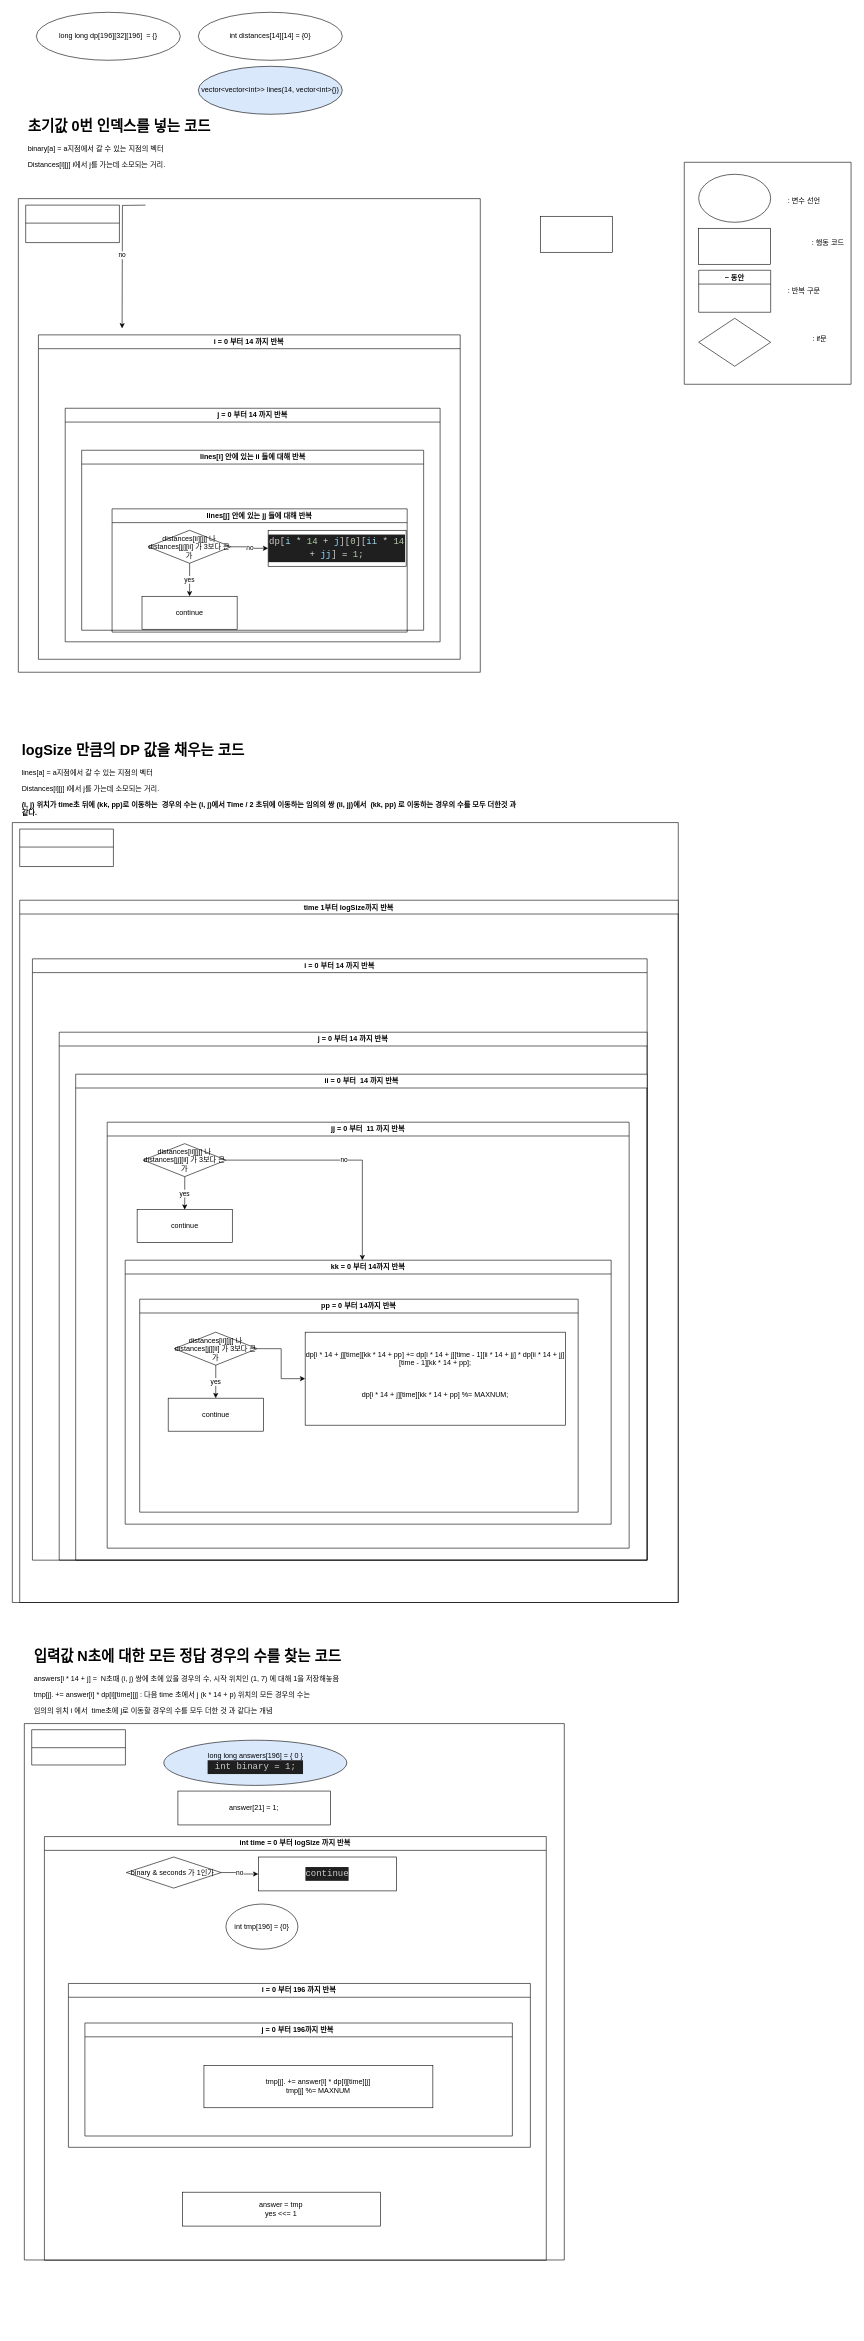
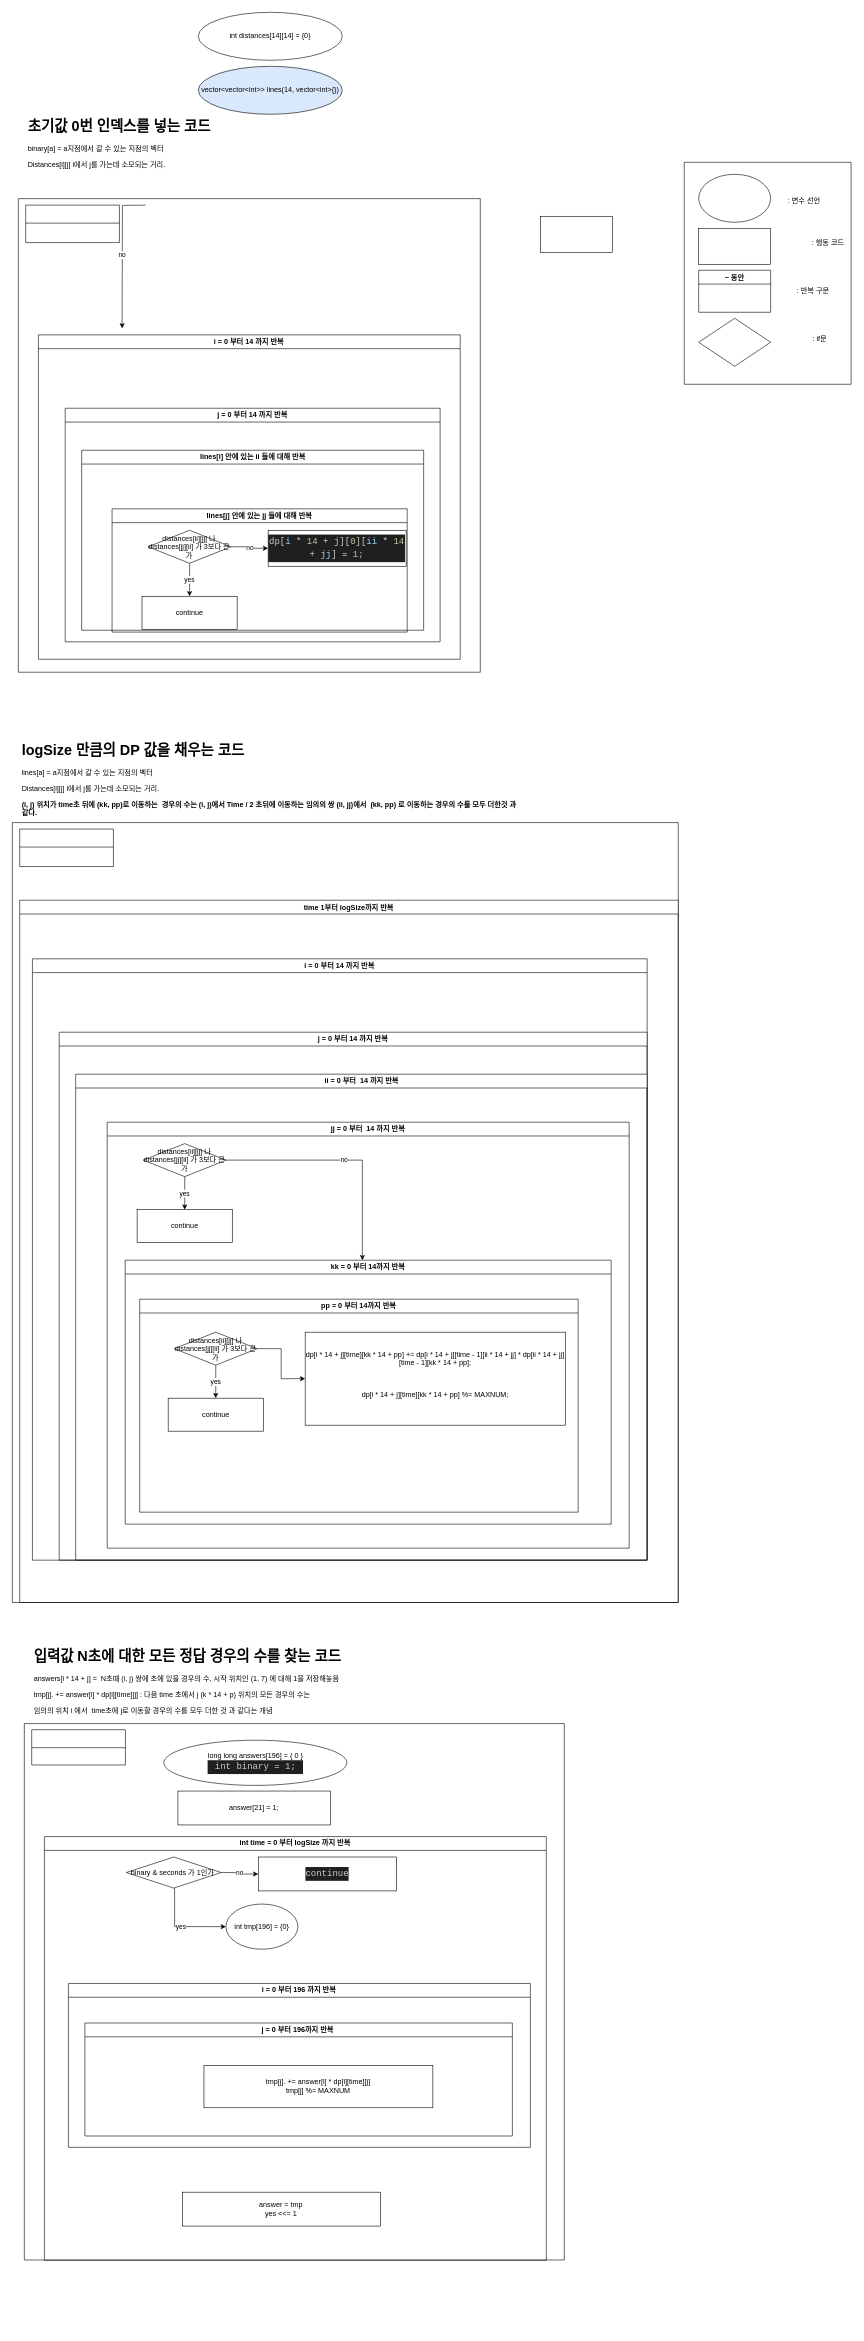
node "long long dp[196][32][196] = {}": removed
node ": 반복 구문": moved (804, 291) -> (813, 291)
node "jj = 0 부터 11 까지 반복": label "jj = 0 부터 11 까지 반복" -> "jj = 0 부터 14 까지 반복"
node "long long answers[196] = { 0 } int binary = 1;": fillcolor #dae8fc -> #ffffff
edge "binary & seconds 가 1인가" -> "int tmp[196] = {0}": added, label "yes"
